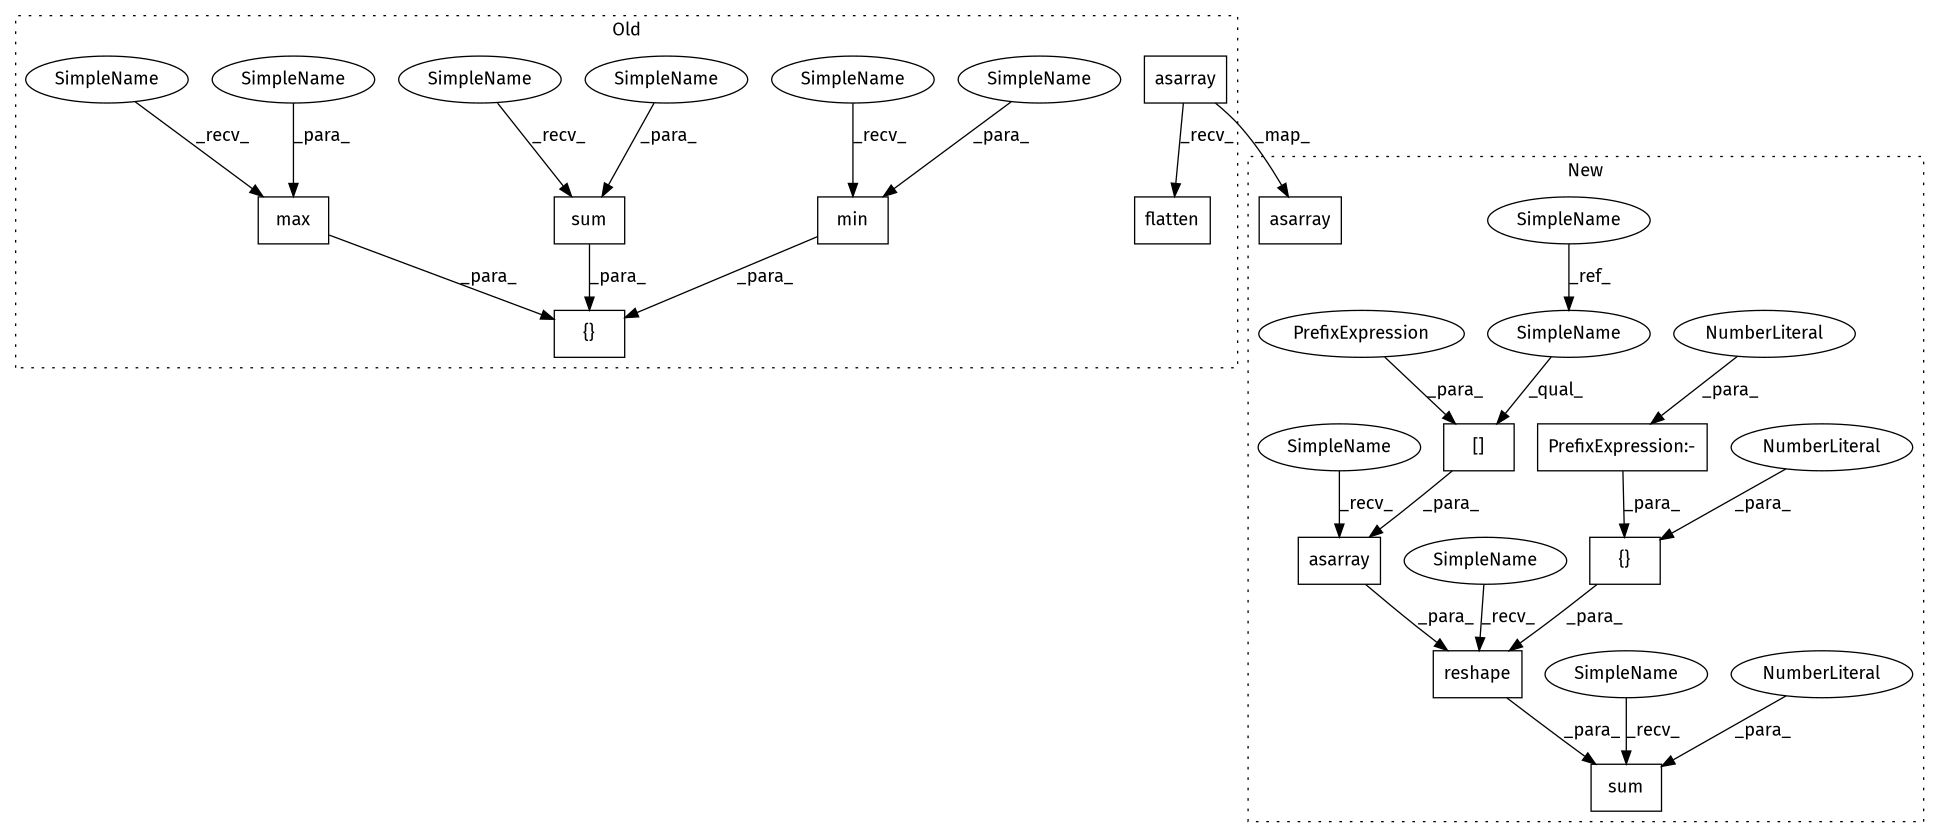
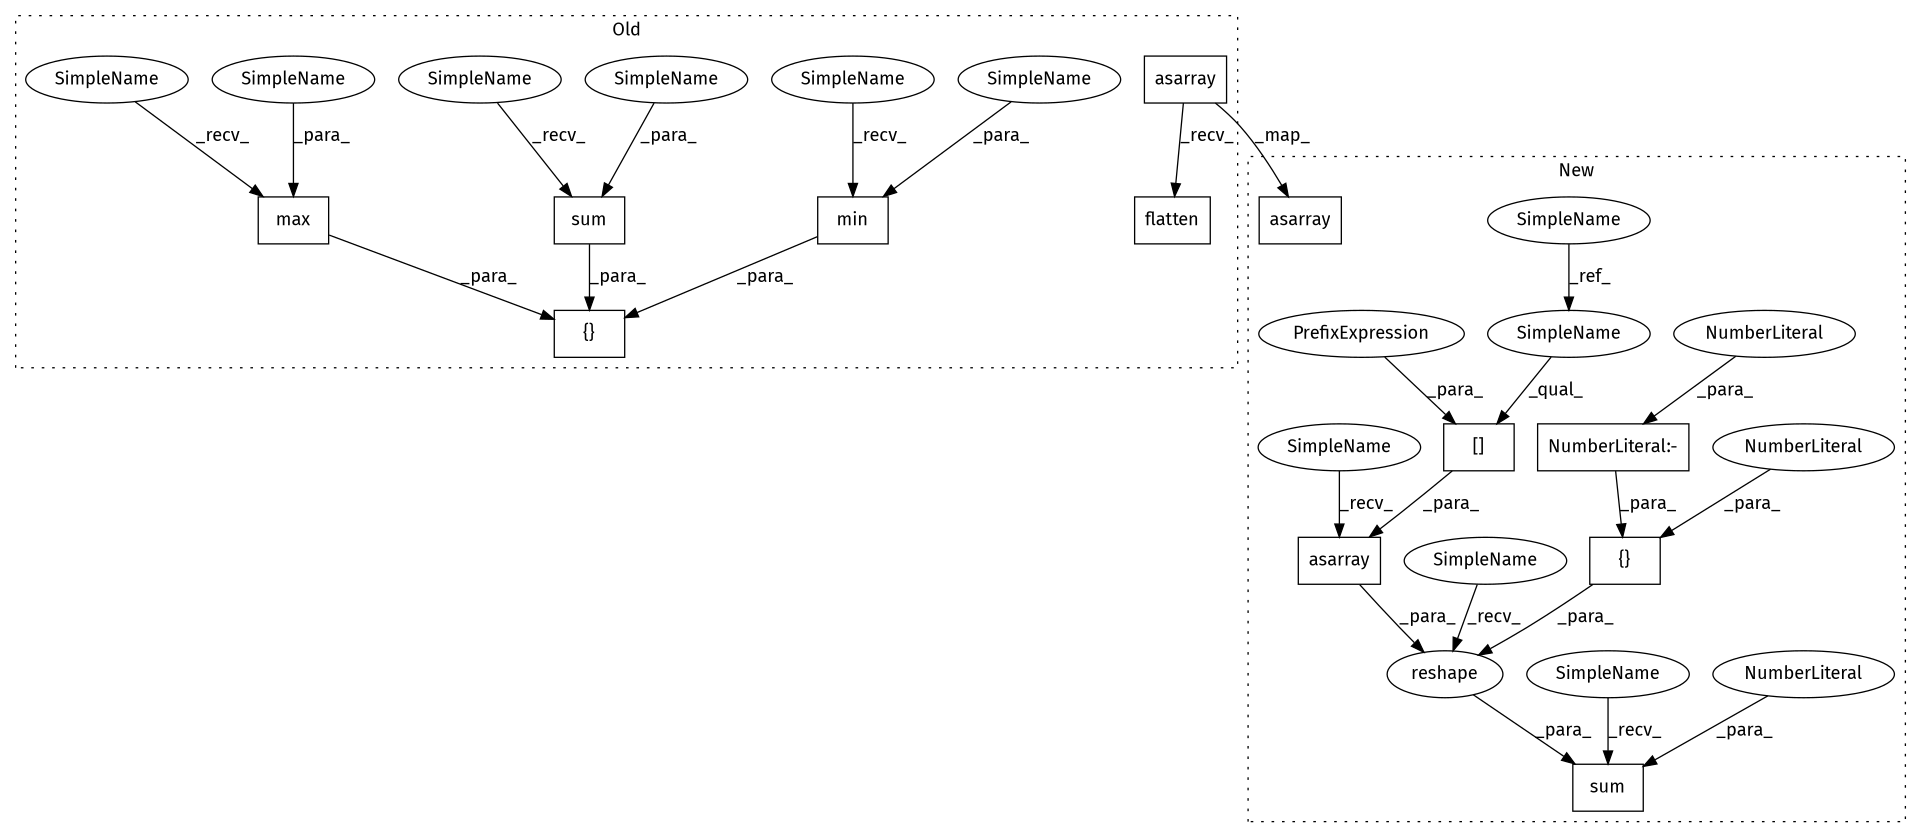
node "PrefixExpression:-": label "PrefixExpression:-" -> "NumberLiteral:-"
node "reshape": shape box -> ellipse
